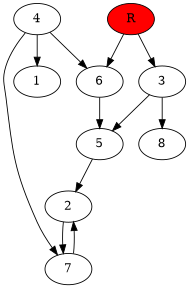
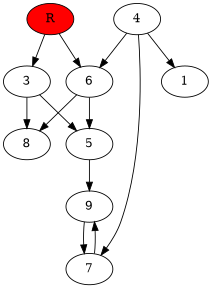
edge "6" -> "8": added
node "2": label "2" -> "9"
